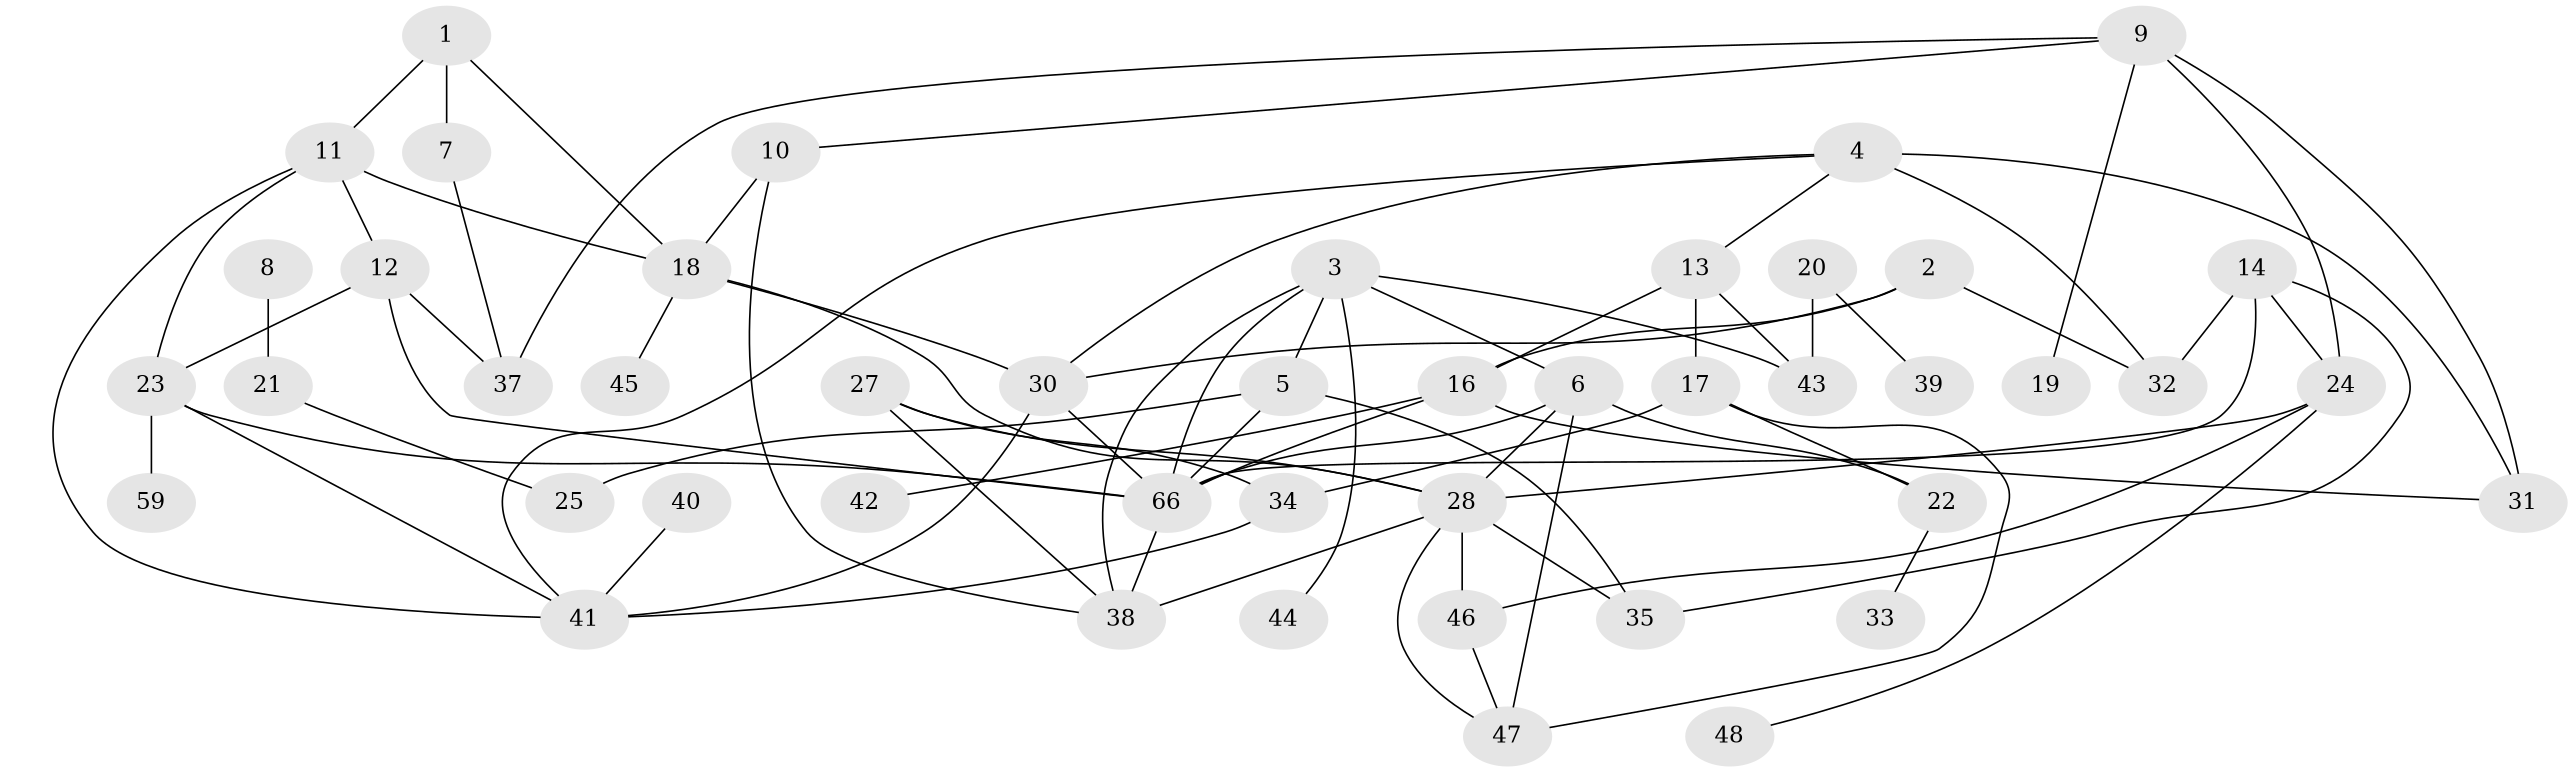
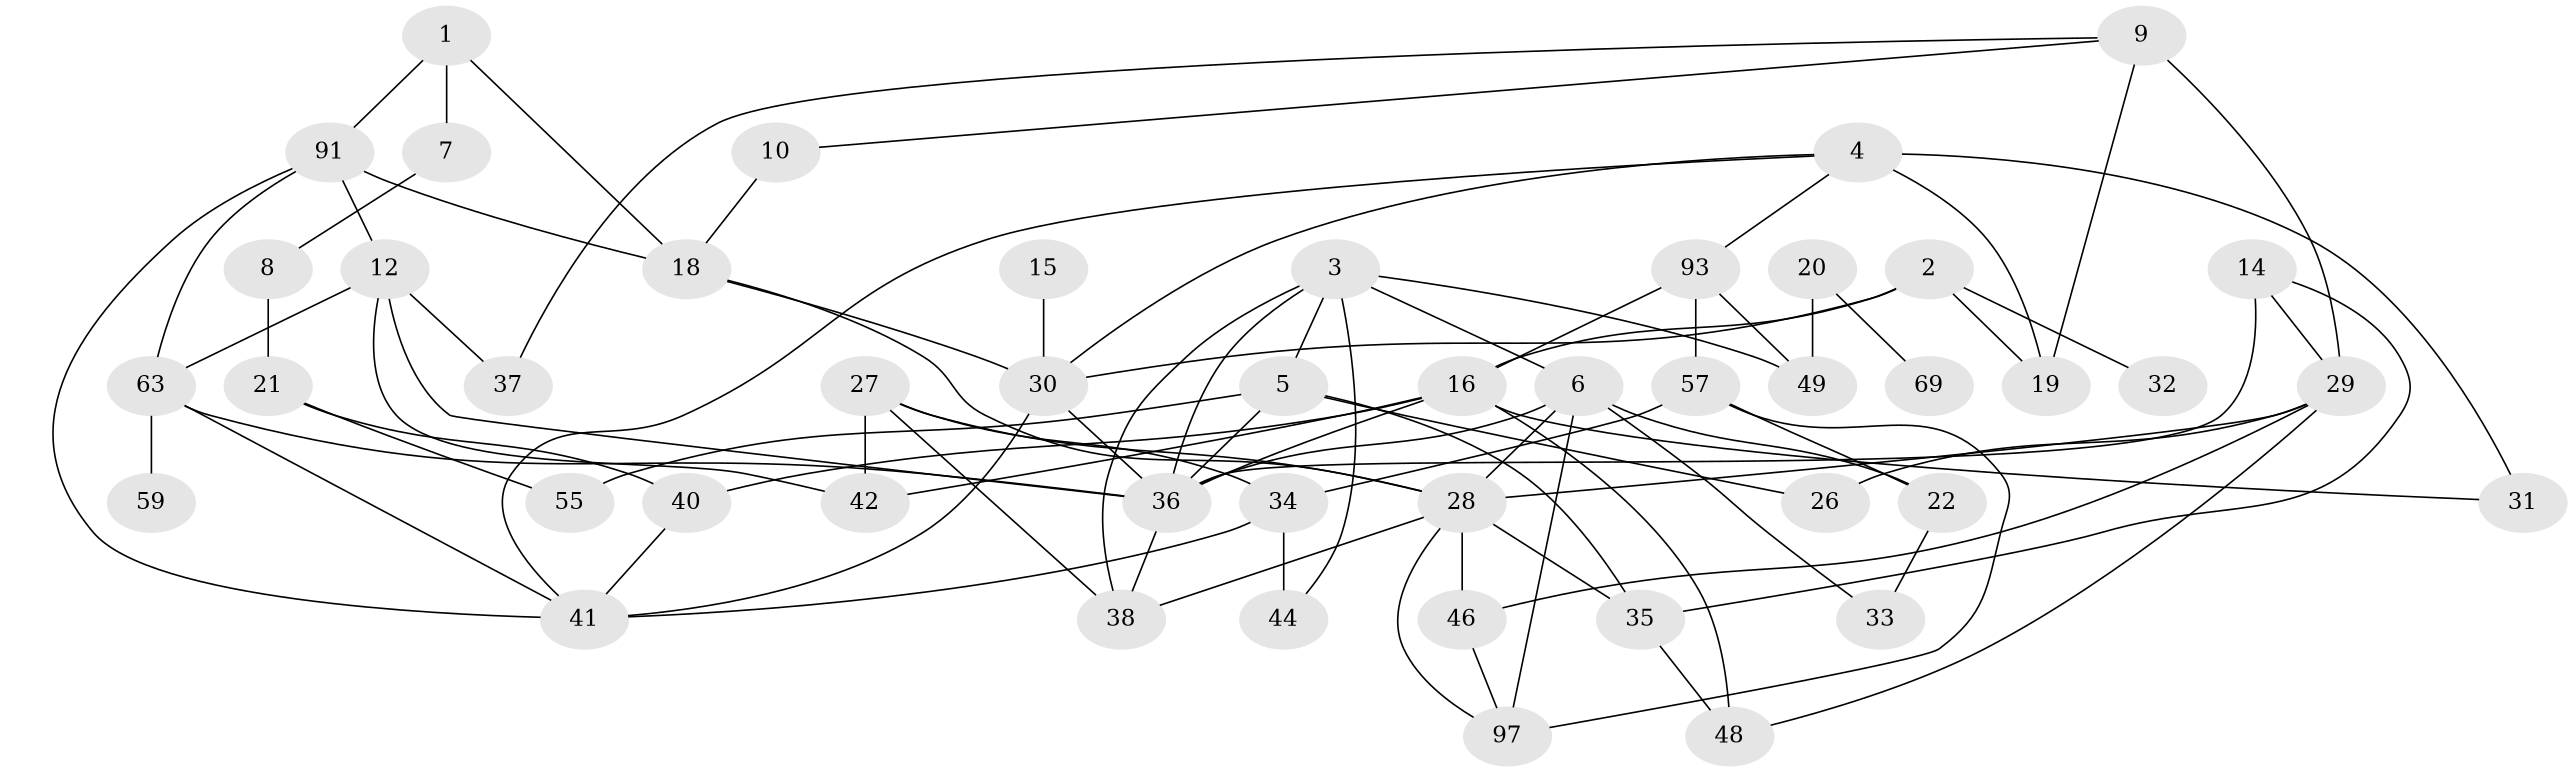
node "11": label "11" -> "91"
edge "9" -- "31": removed
edge "4" -- "32": now "4" -- "19"
edge "7" -- "37": now "7" -- "8"
node "15": added
node "13": label "13" -> "93"
edge "2" -- "19": added
edge "14" -- "32": removed
node "23": label "23" -> "63"
node "45": removed
node "17": label "17" -> "57"
node "43": label "43" -> "49"
node "39": label "39" -> "69"
node "24": label "24" -> "29"
edge "21" -- "40": added
edge "27" -- "42": added
edge "16" -- "40": added
edge "12" -- "42": added
edge "10" -- "38": removed
edge "6" -- "33": added
node "25": label "25" -> "55"
node "66": label "66" -> "36"
node "26": added
edge "16" -- "48": added
edge "34" -- "44": added
edge "35" -- "48": added
node "47": label "47" -> "97"
